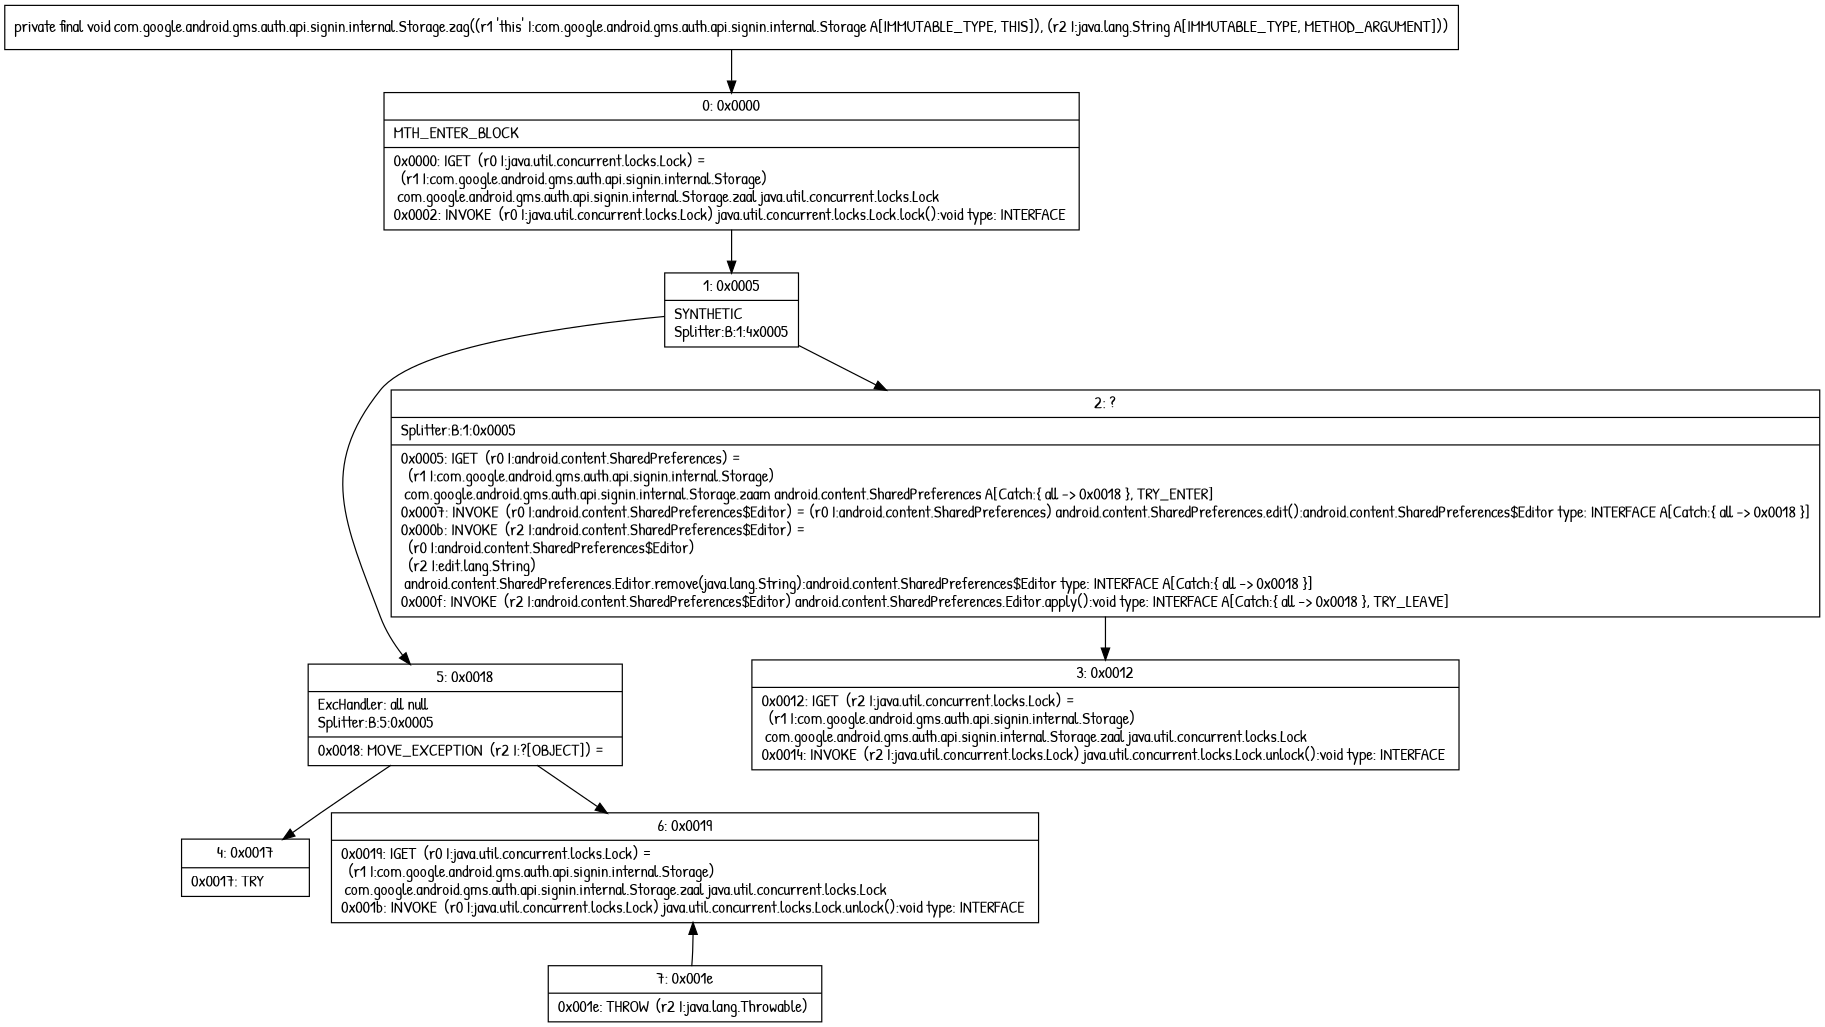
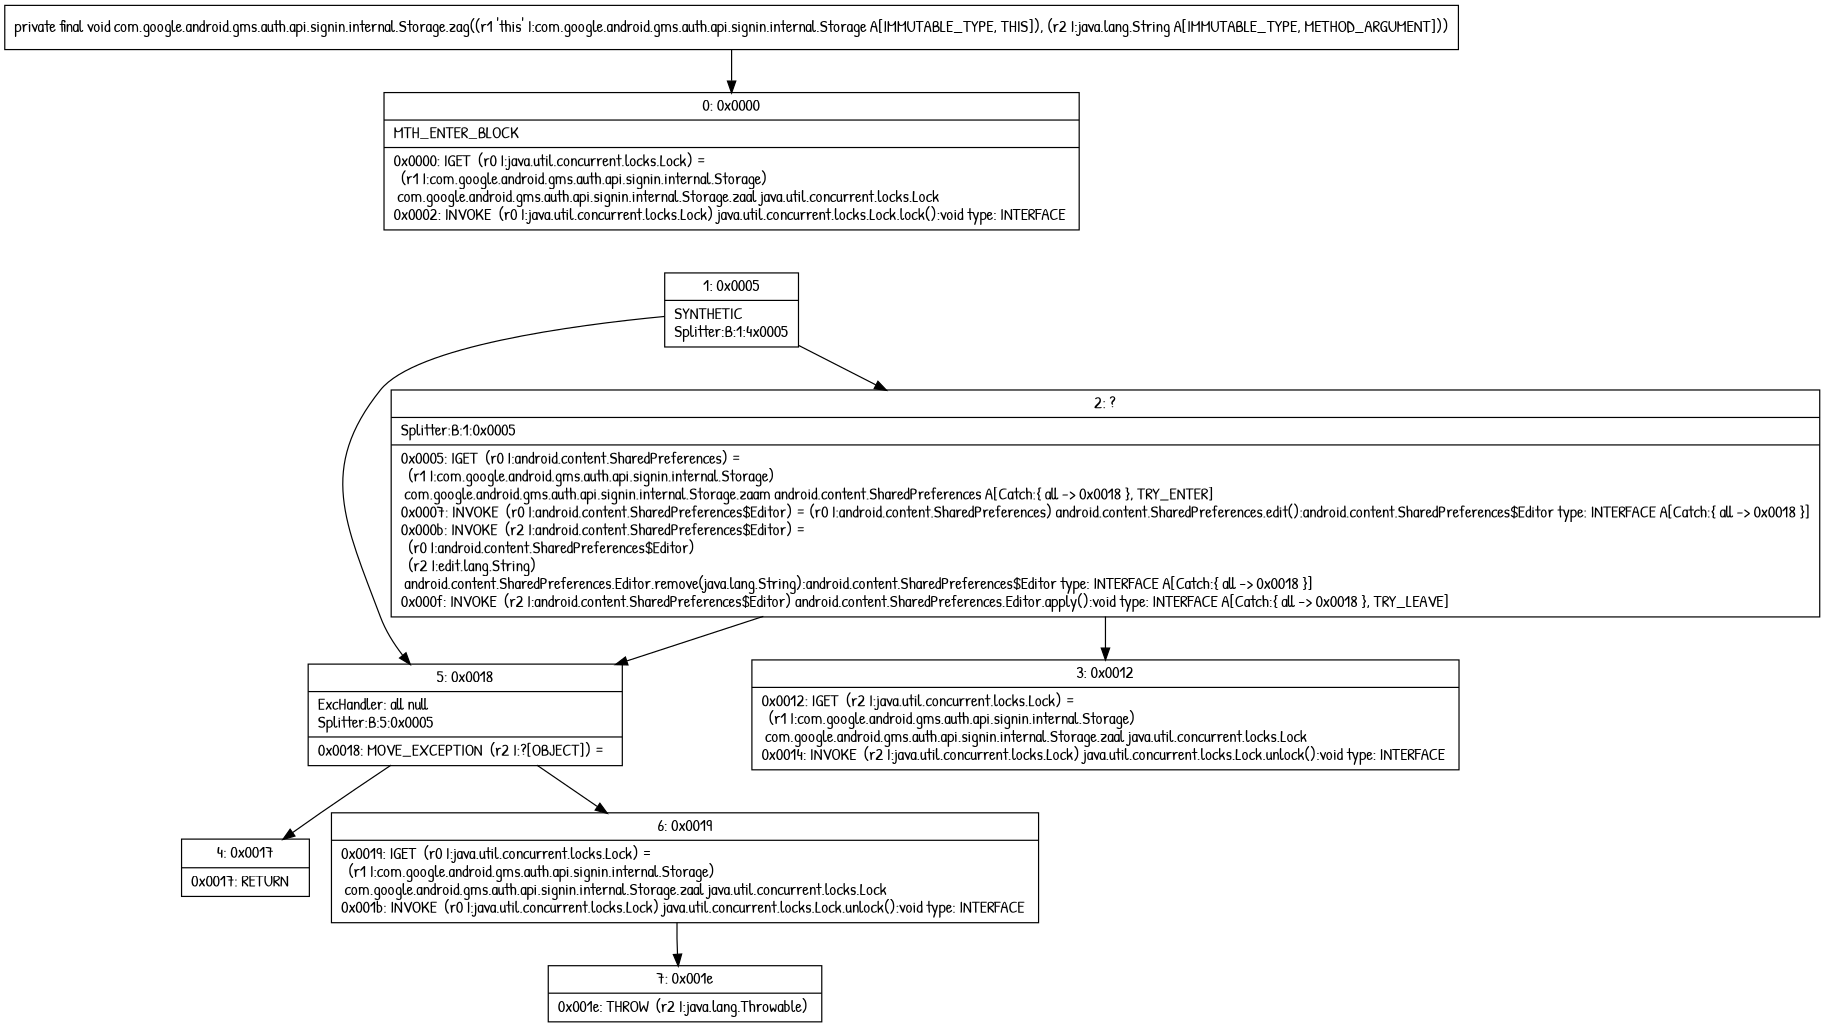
edge "0: 0x0000" -> "1: 0x0005": removed
edge "2: ?" -> "5: 0x0018": added
node "4: 0x0017": text "0x0017: TRY" -> "0x0017: RETURN"
edge "7: 0x001e" -> "6: 0x0019": reversed
